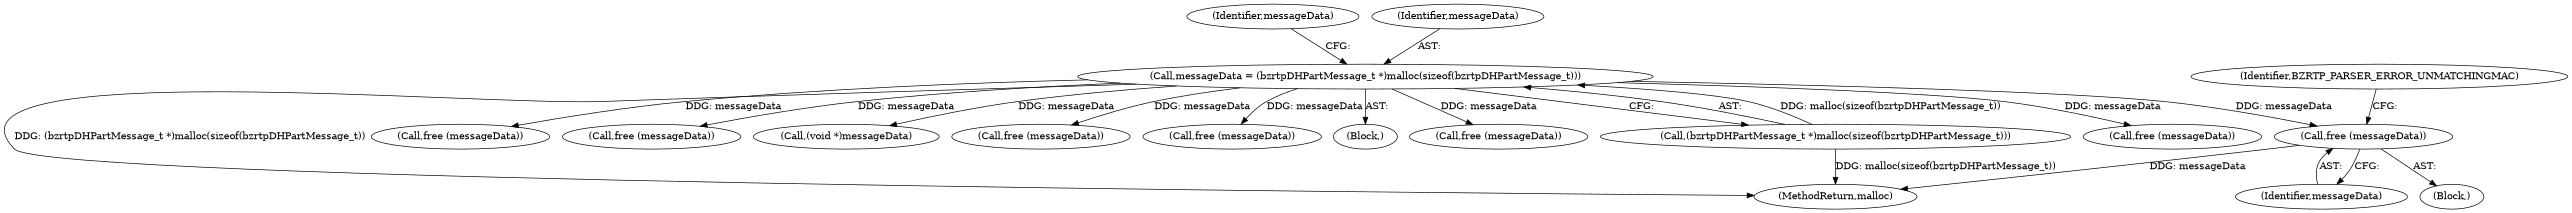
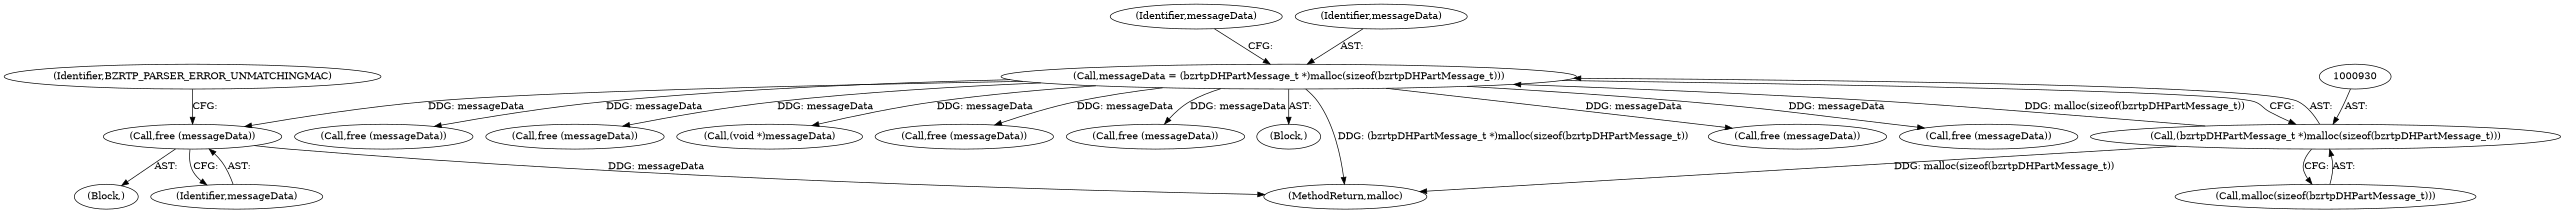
node "1000930": added
node "(Call,malloc(sizeof(bzrtpDHPartMessage_t)))": added
